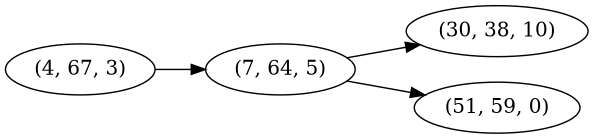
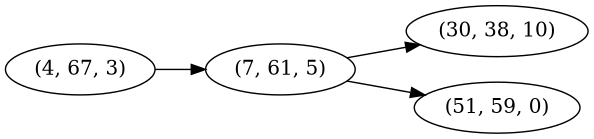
node "(7, 64, 5)": label "(7, 64, 5)" -> "(7, 61, 5)"
